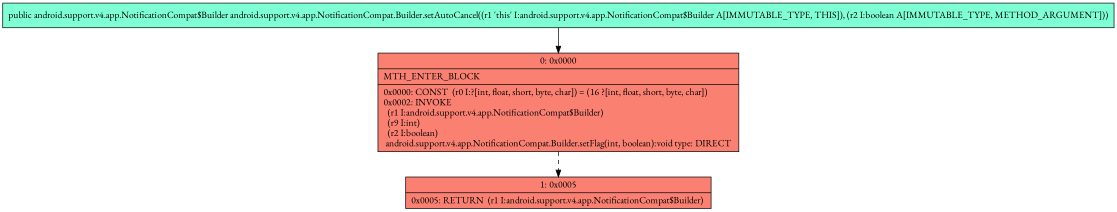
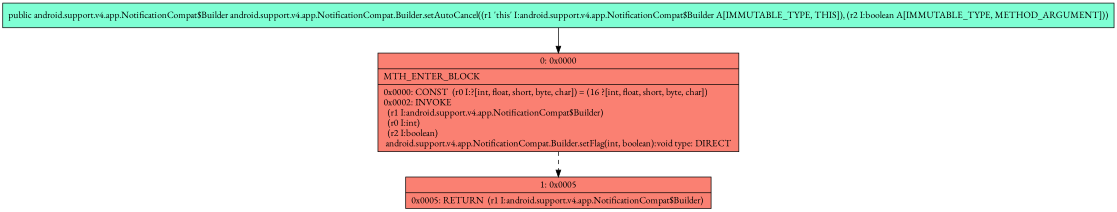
node "0: 0x0000": text "(r9 I:int)" -> "(r0 I:int)"
